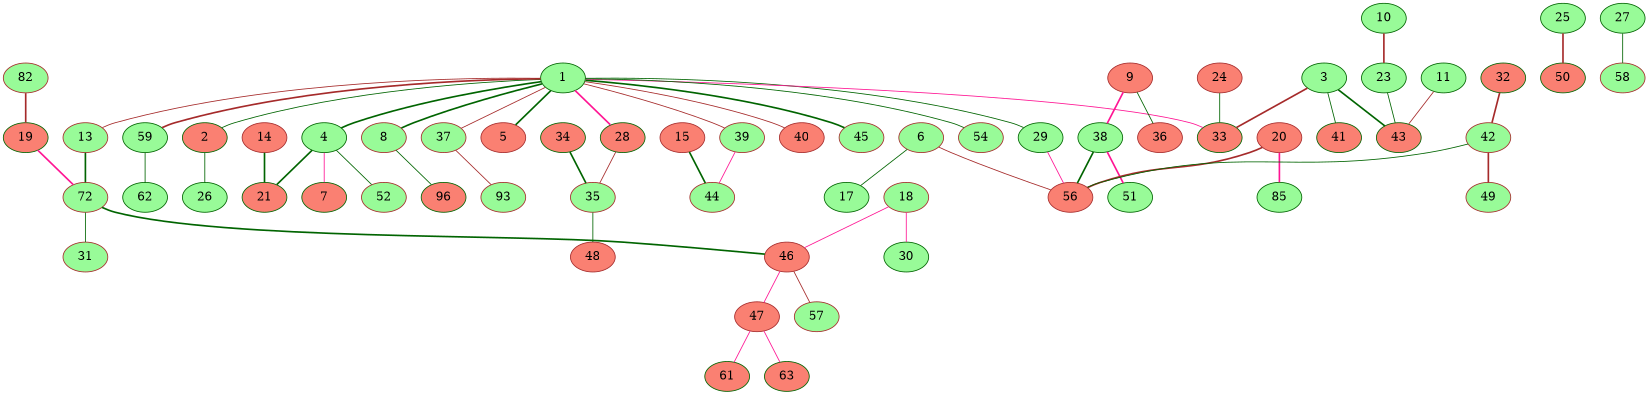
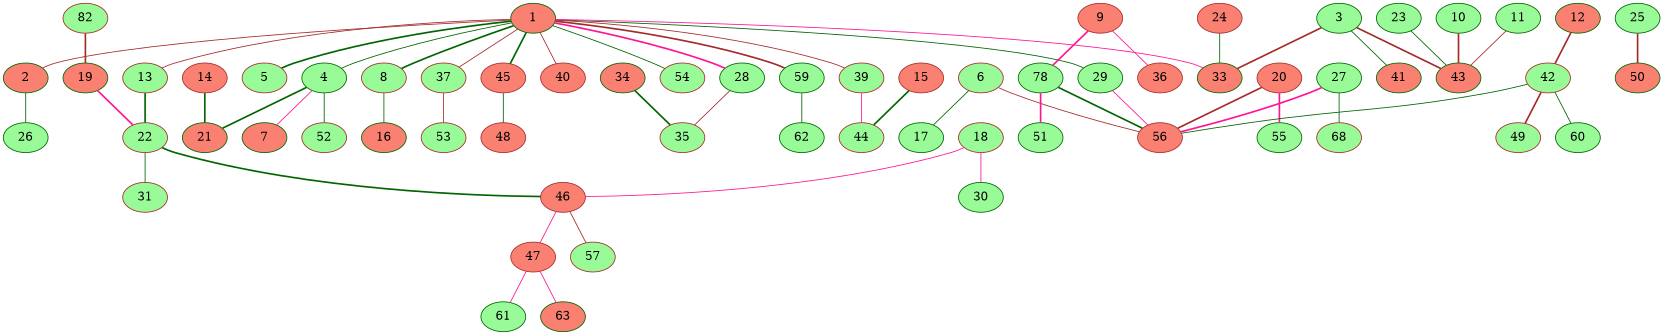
edge "10" -- "23": now "10" -- "43"
node "1": fillcolor palegreen -> salmon
node "32": label "32" -> "12"
node "58": label "58" -> "68"
edge "1" -- "2": color darkgreen -> brown
edge "1" -- "4": style bold -> solid
edge "9" -- "36": color darkgreen -> deeppink
edge "3" -- "43": color darkgreen -> brown
edge "27" -- "56": added
node "5": fillcolor salmon -> palegreen
node "28": fillcolor salmon -> palegreen
node "45": fillcolor palegreen -> salmon
node "38": label "38" -> "78"
node "60": added
node "72": label "72" -> "22"
node "96": label "96" -> "16"
node "93": label "93" -> "53"
node "85": label "85" -> "55"
edge "35" -- "48": now "45" -- "48"
node "61": fillcolor salmon -> palegreen
